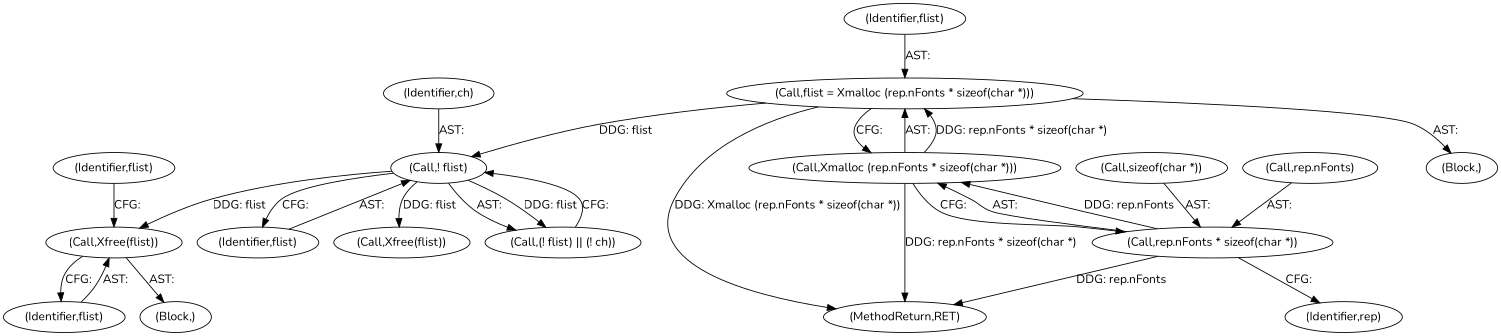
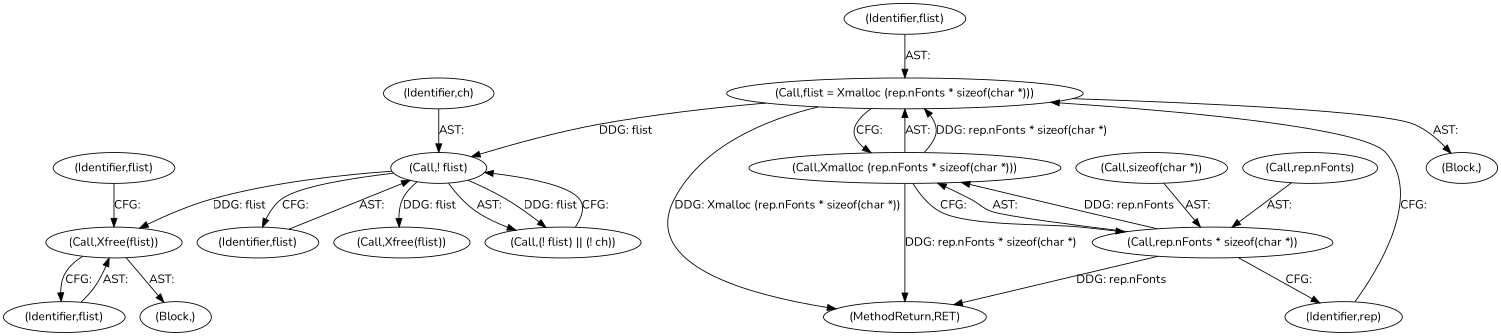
edge "(Identifier,rep)" -> "(Call,flist = Xmalloc (rep.nFonts * sizeof(char *)))": added, label "CFG:"
